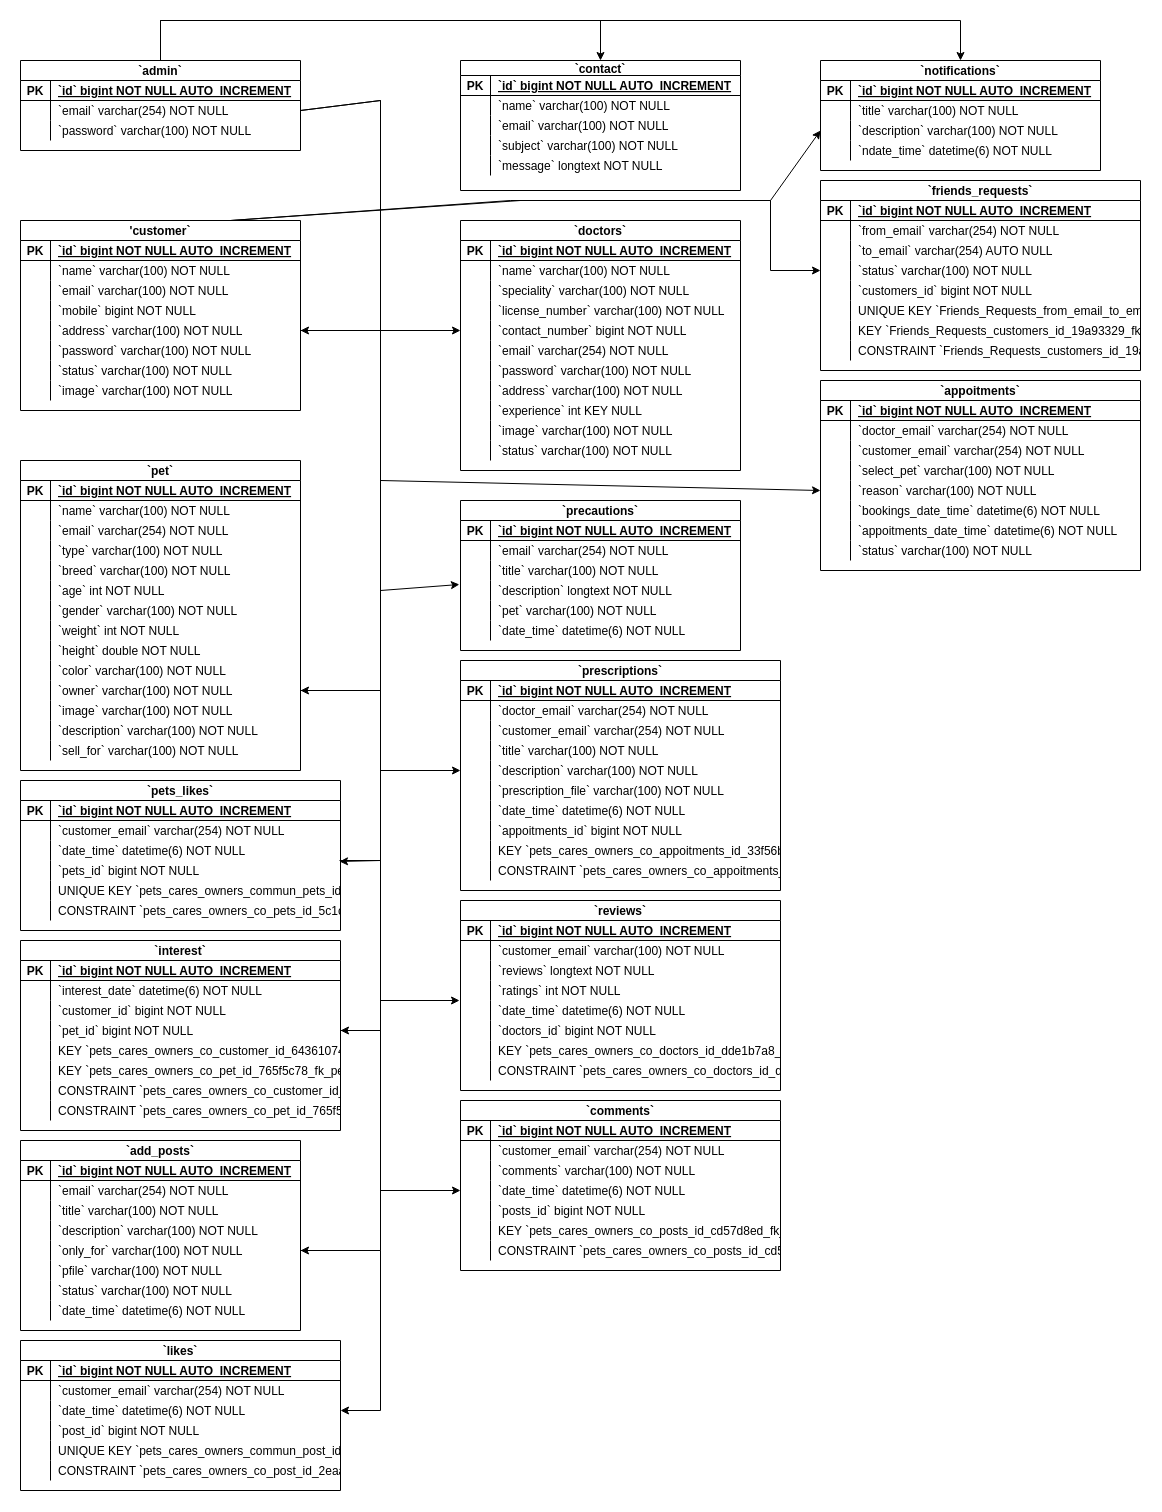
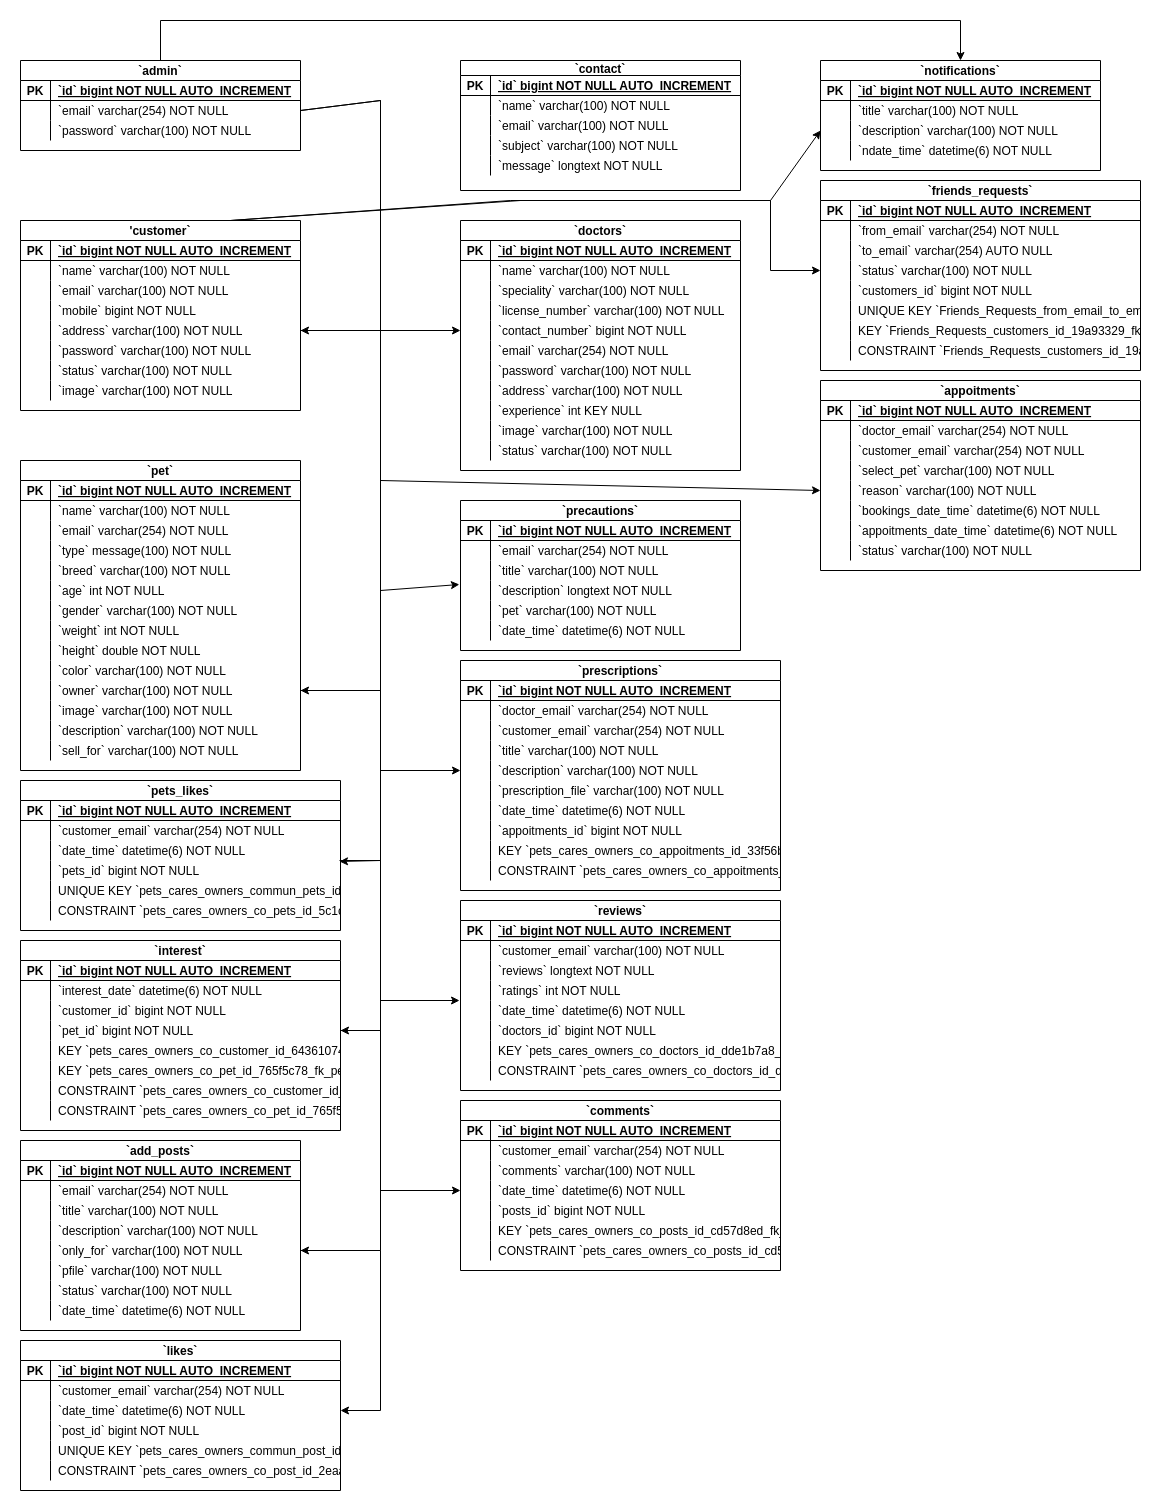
edge "`admin`" -> "`contact`": removed
node "`type` varchar(100) NOT NULL": label "`type` varchar(100) NOT NULL" -> "`type` message(100) NOT NULL"
